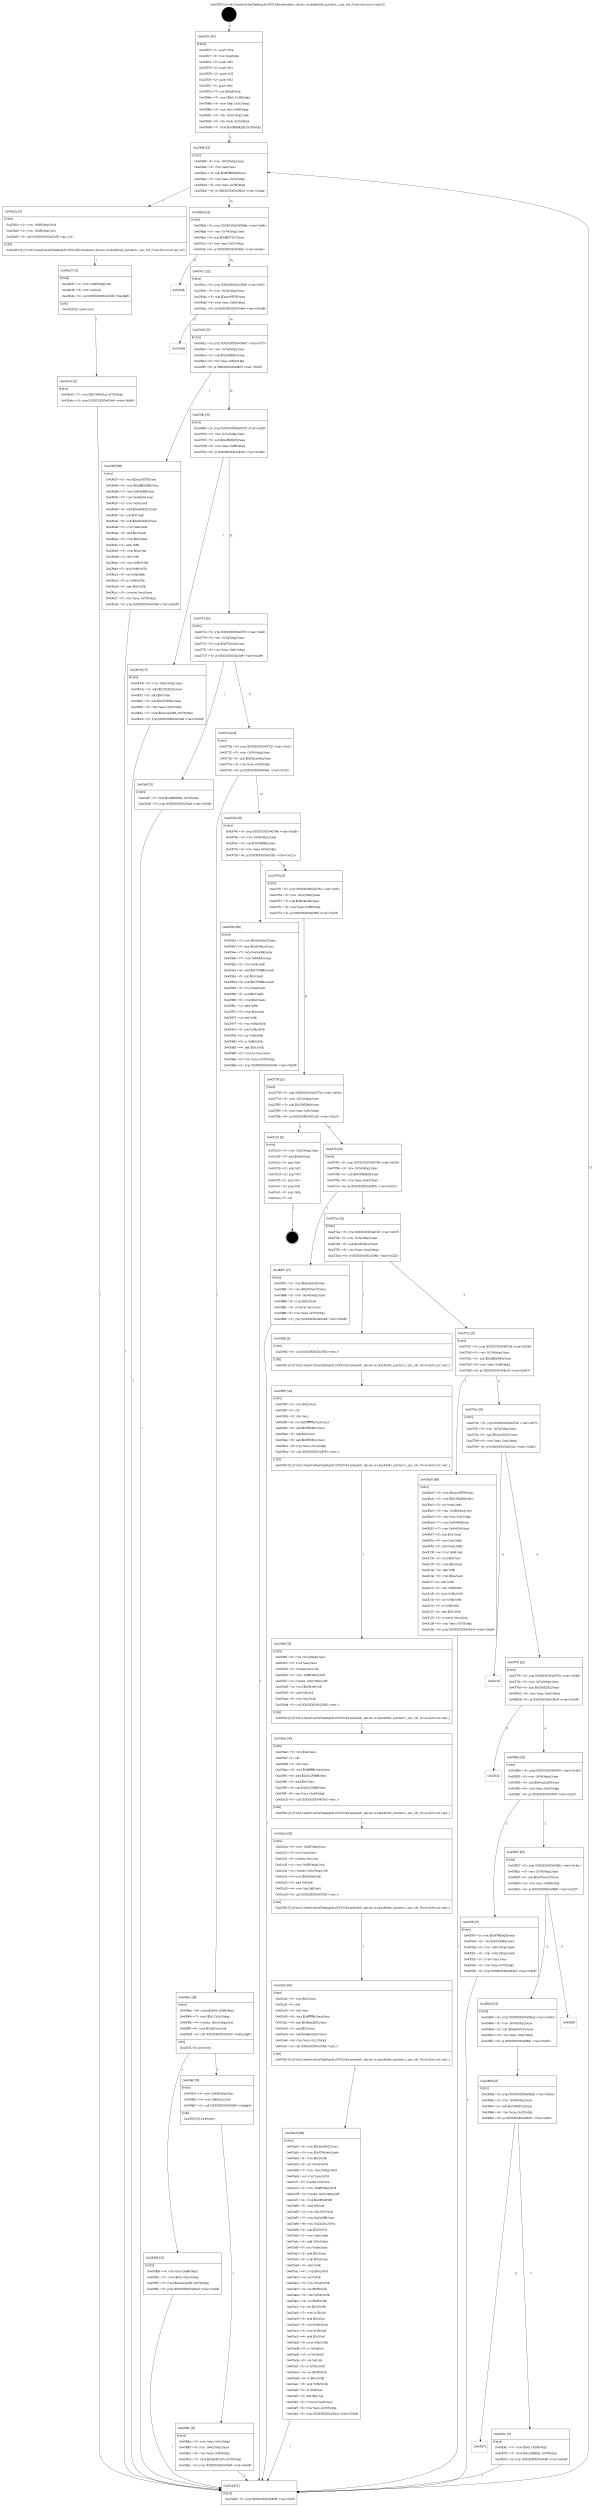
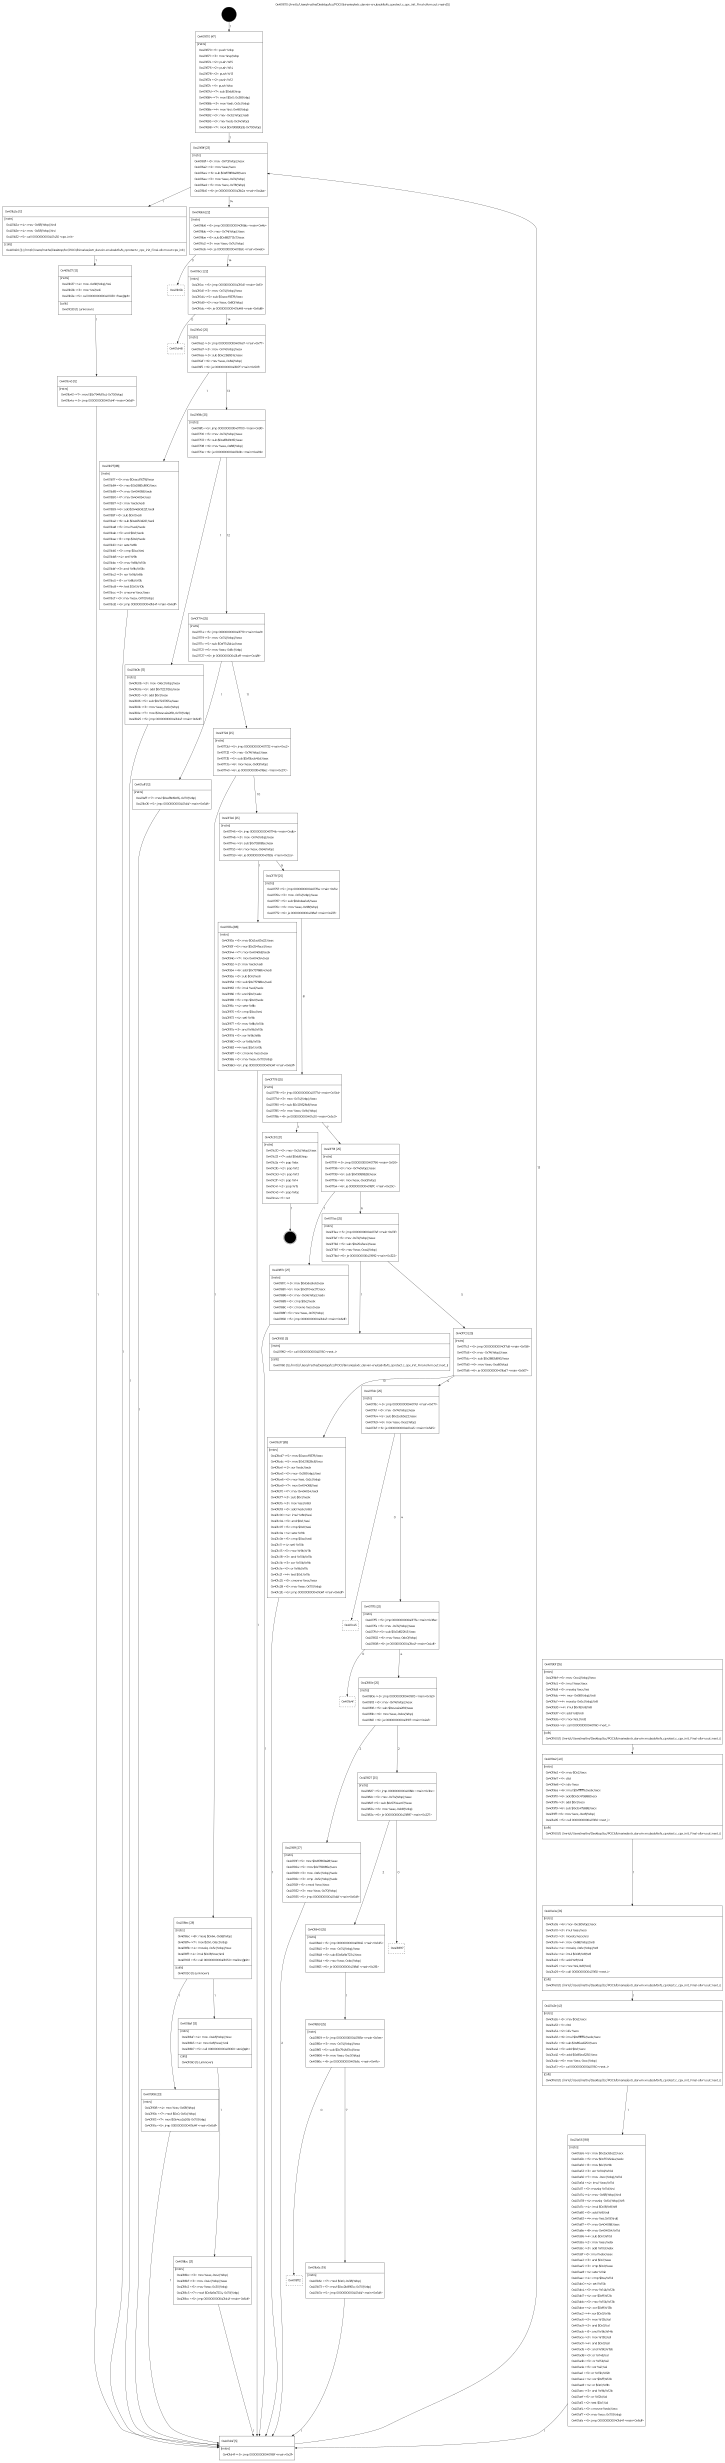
edge "0x4017c3 [25]" -> "0x401bd7 [89]": label " 1" -> " 10"
node "0x401997 [40]": removed
